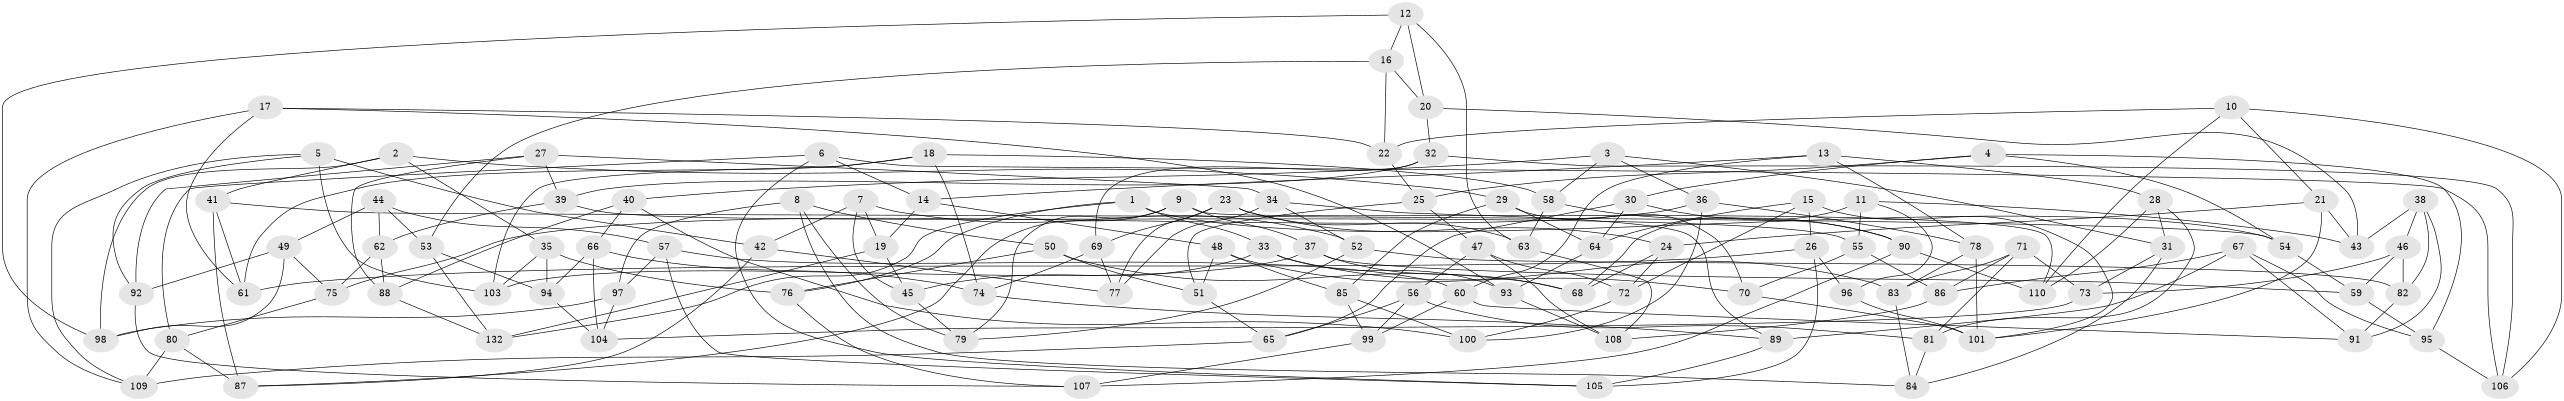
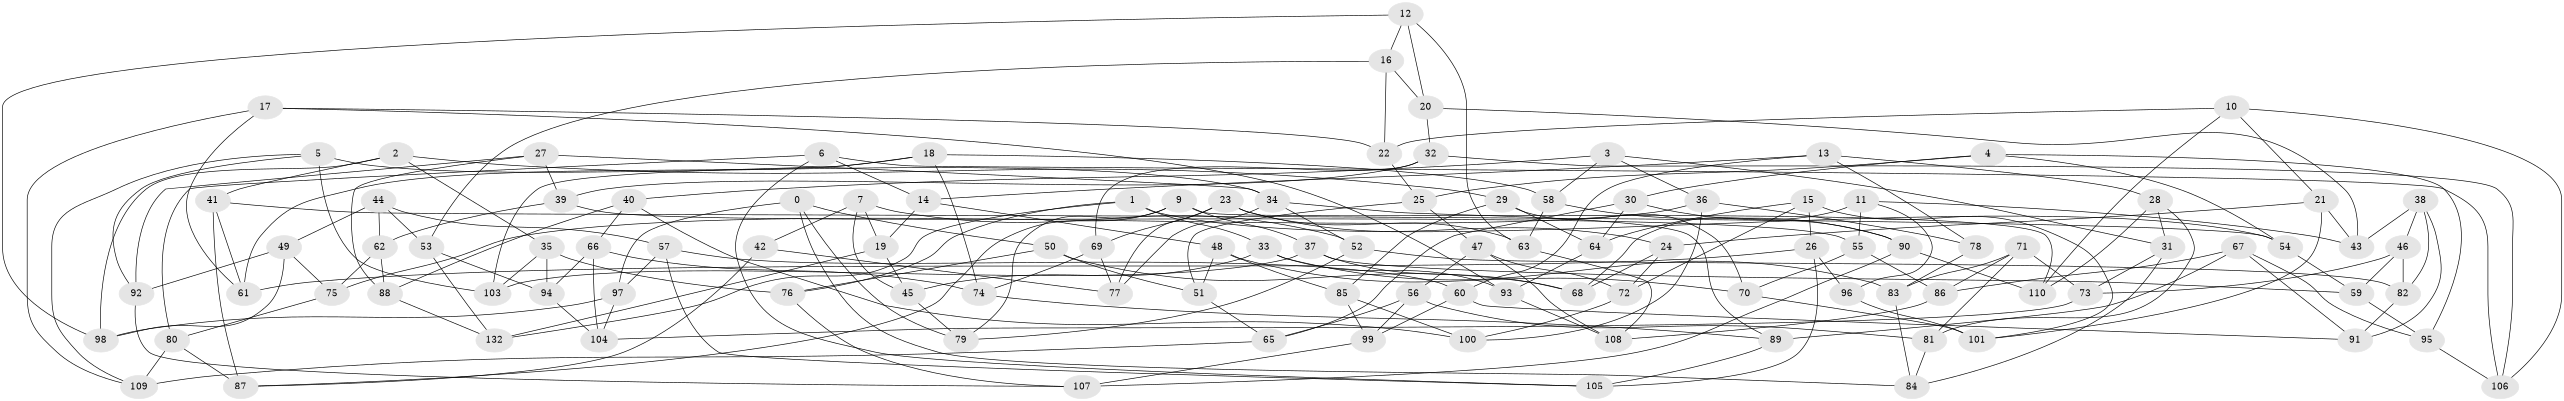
node "8": label "8" -> "0"
edge "5" -- "42": now "5" -- "34"
edge "78" -- "101": removed
